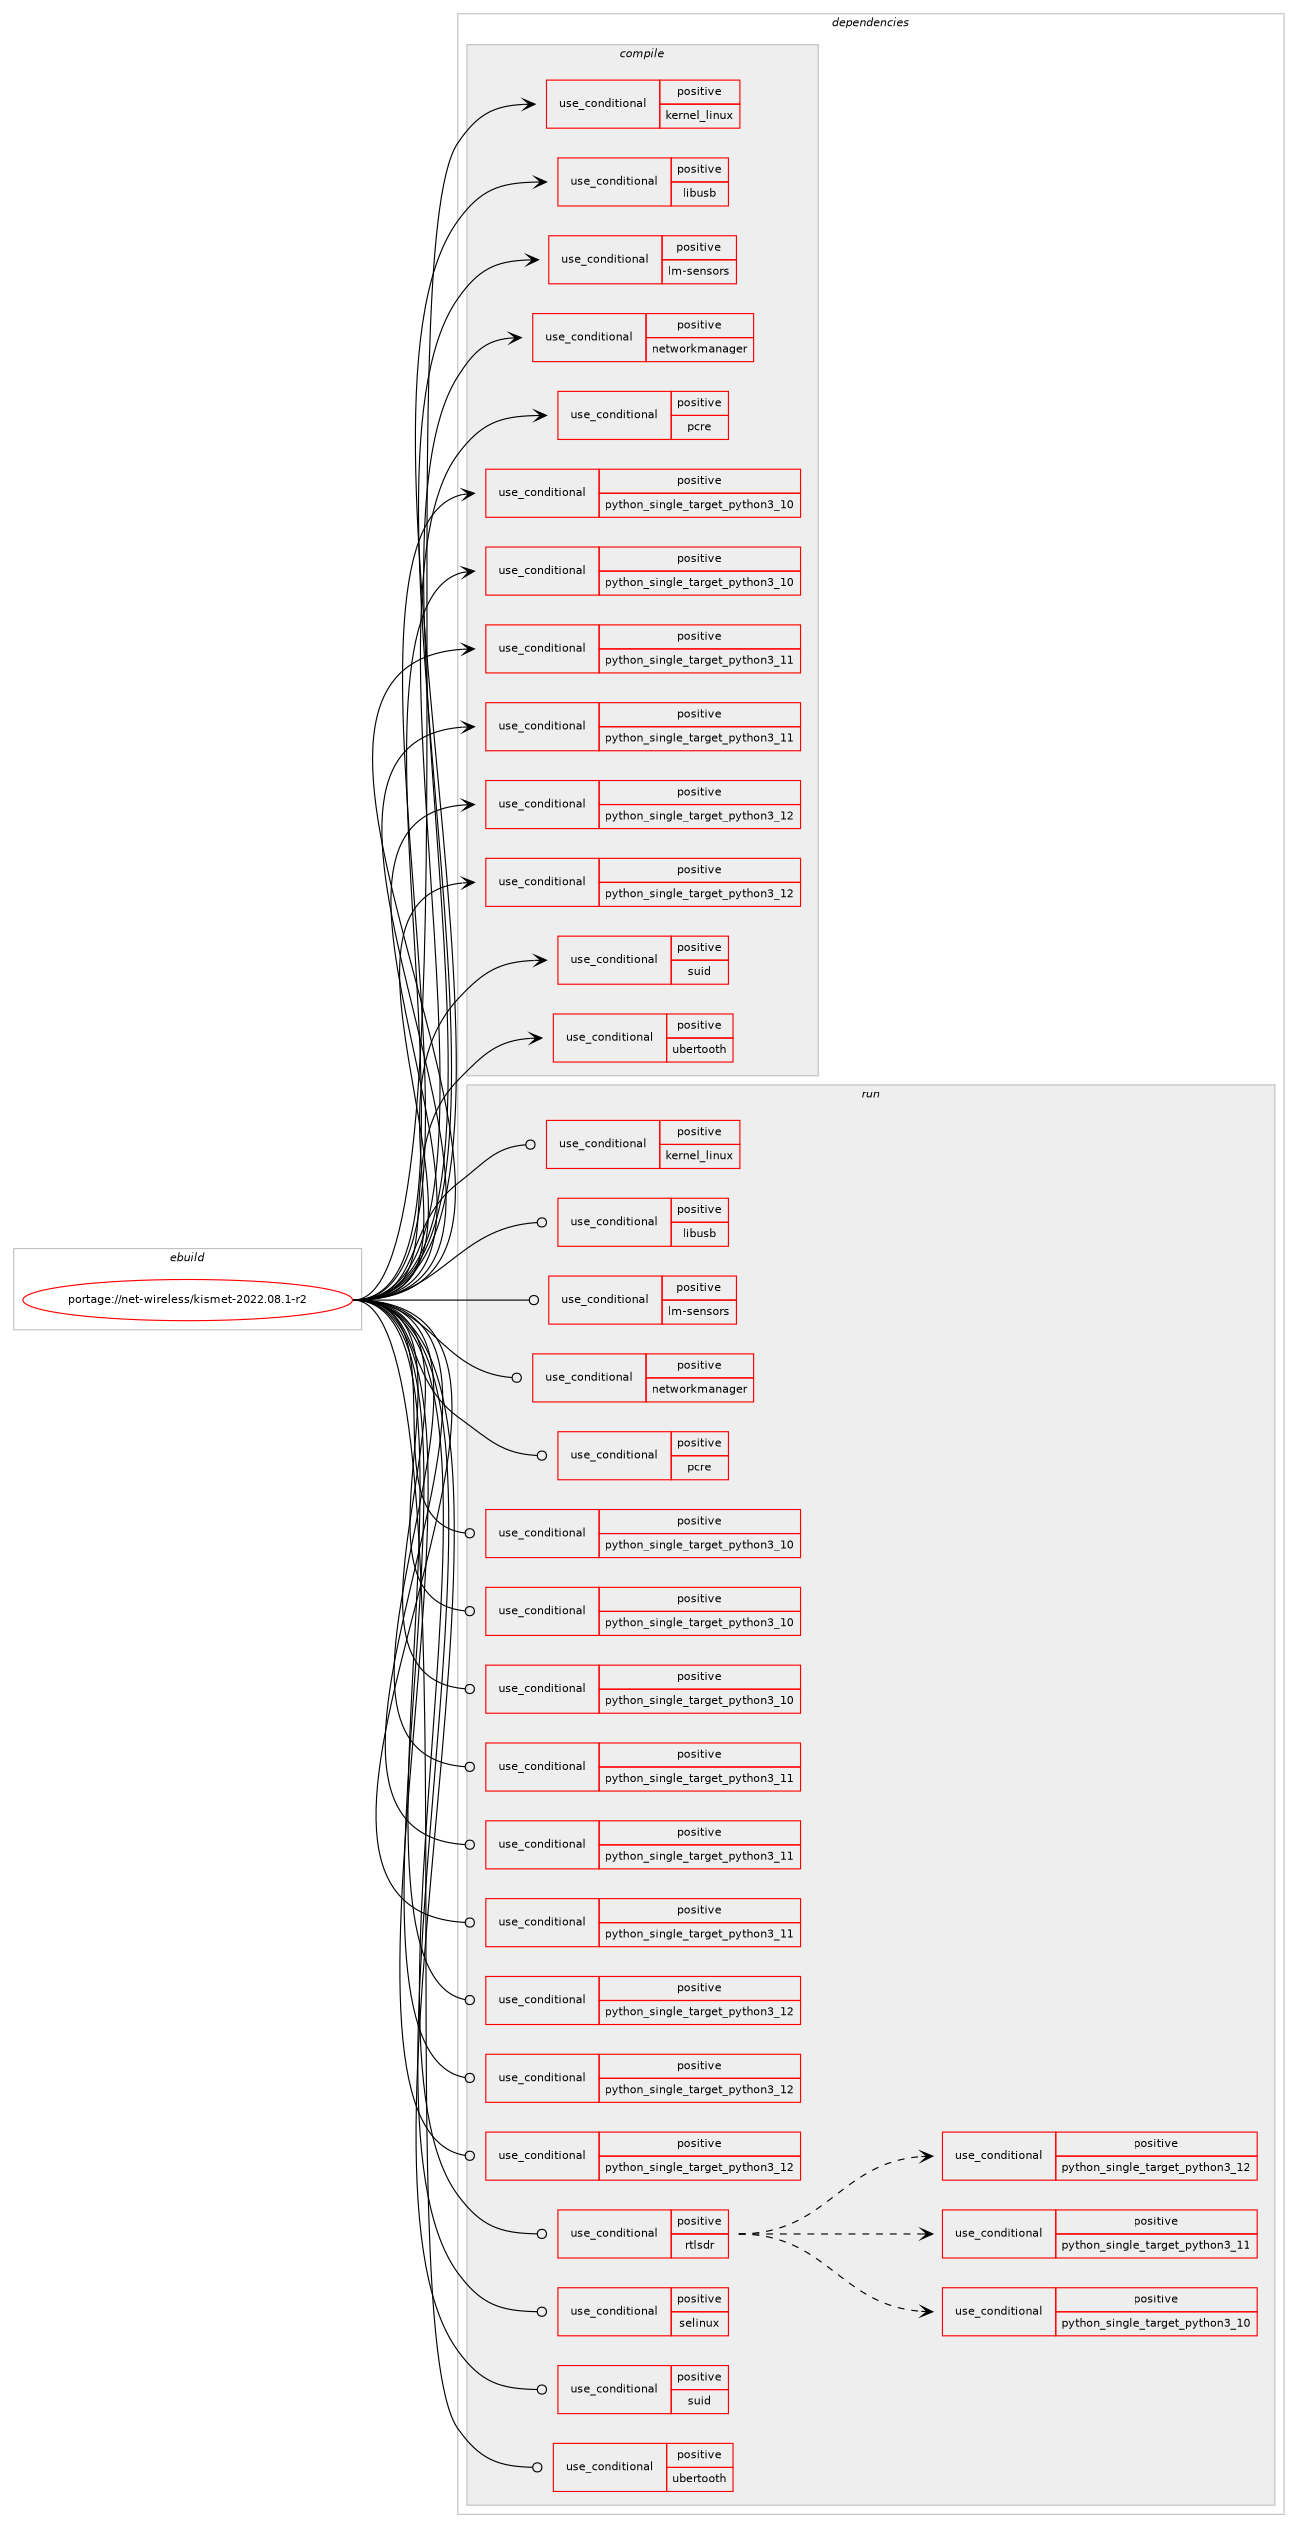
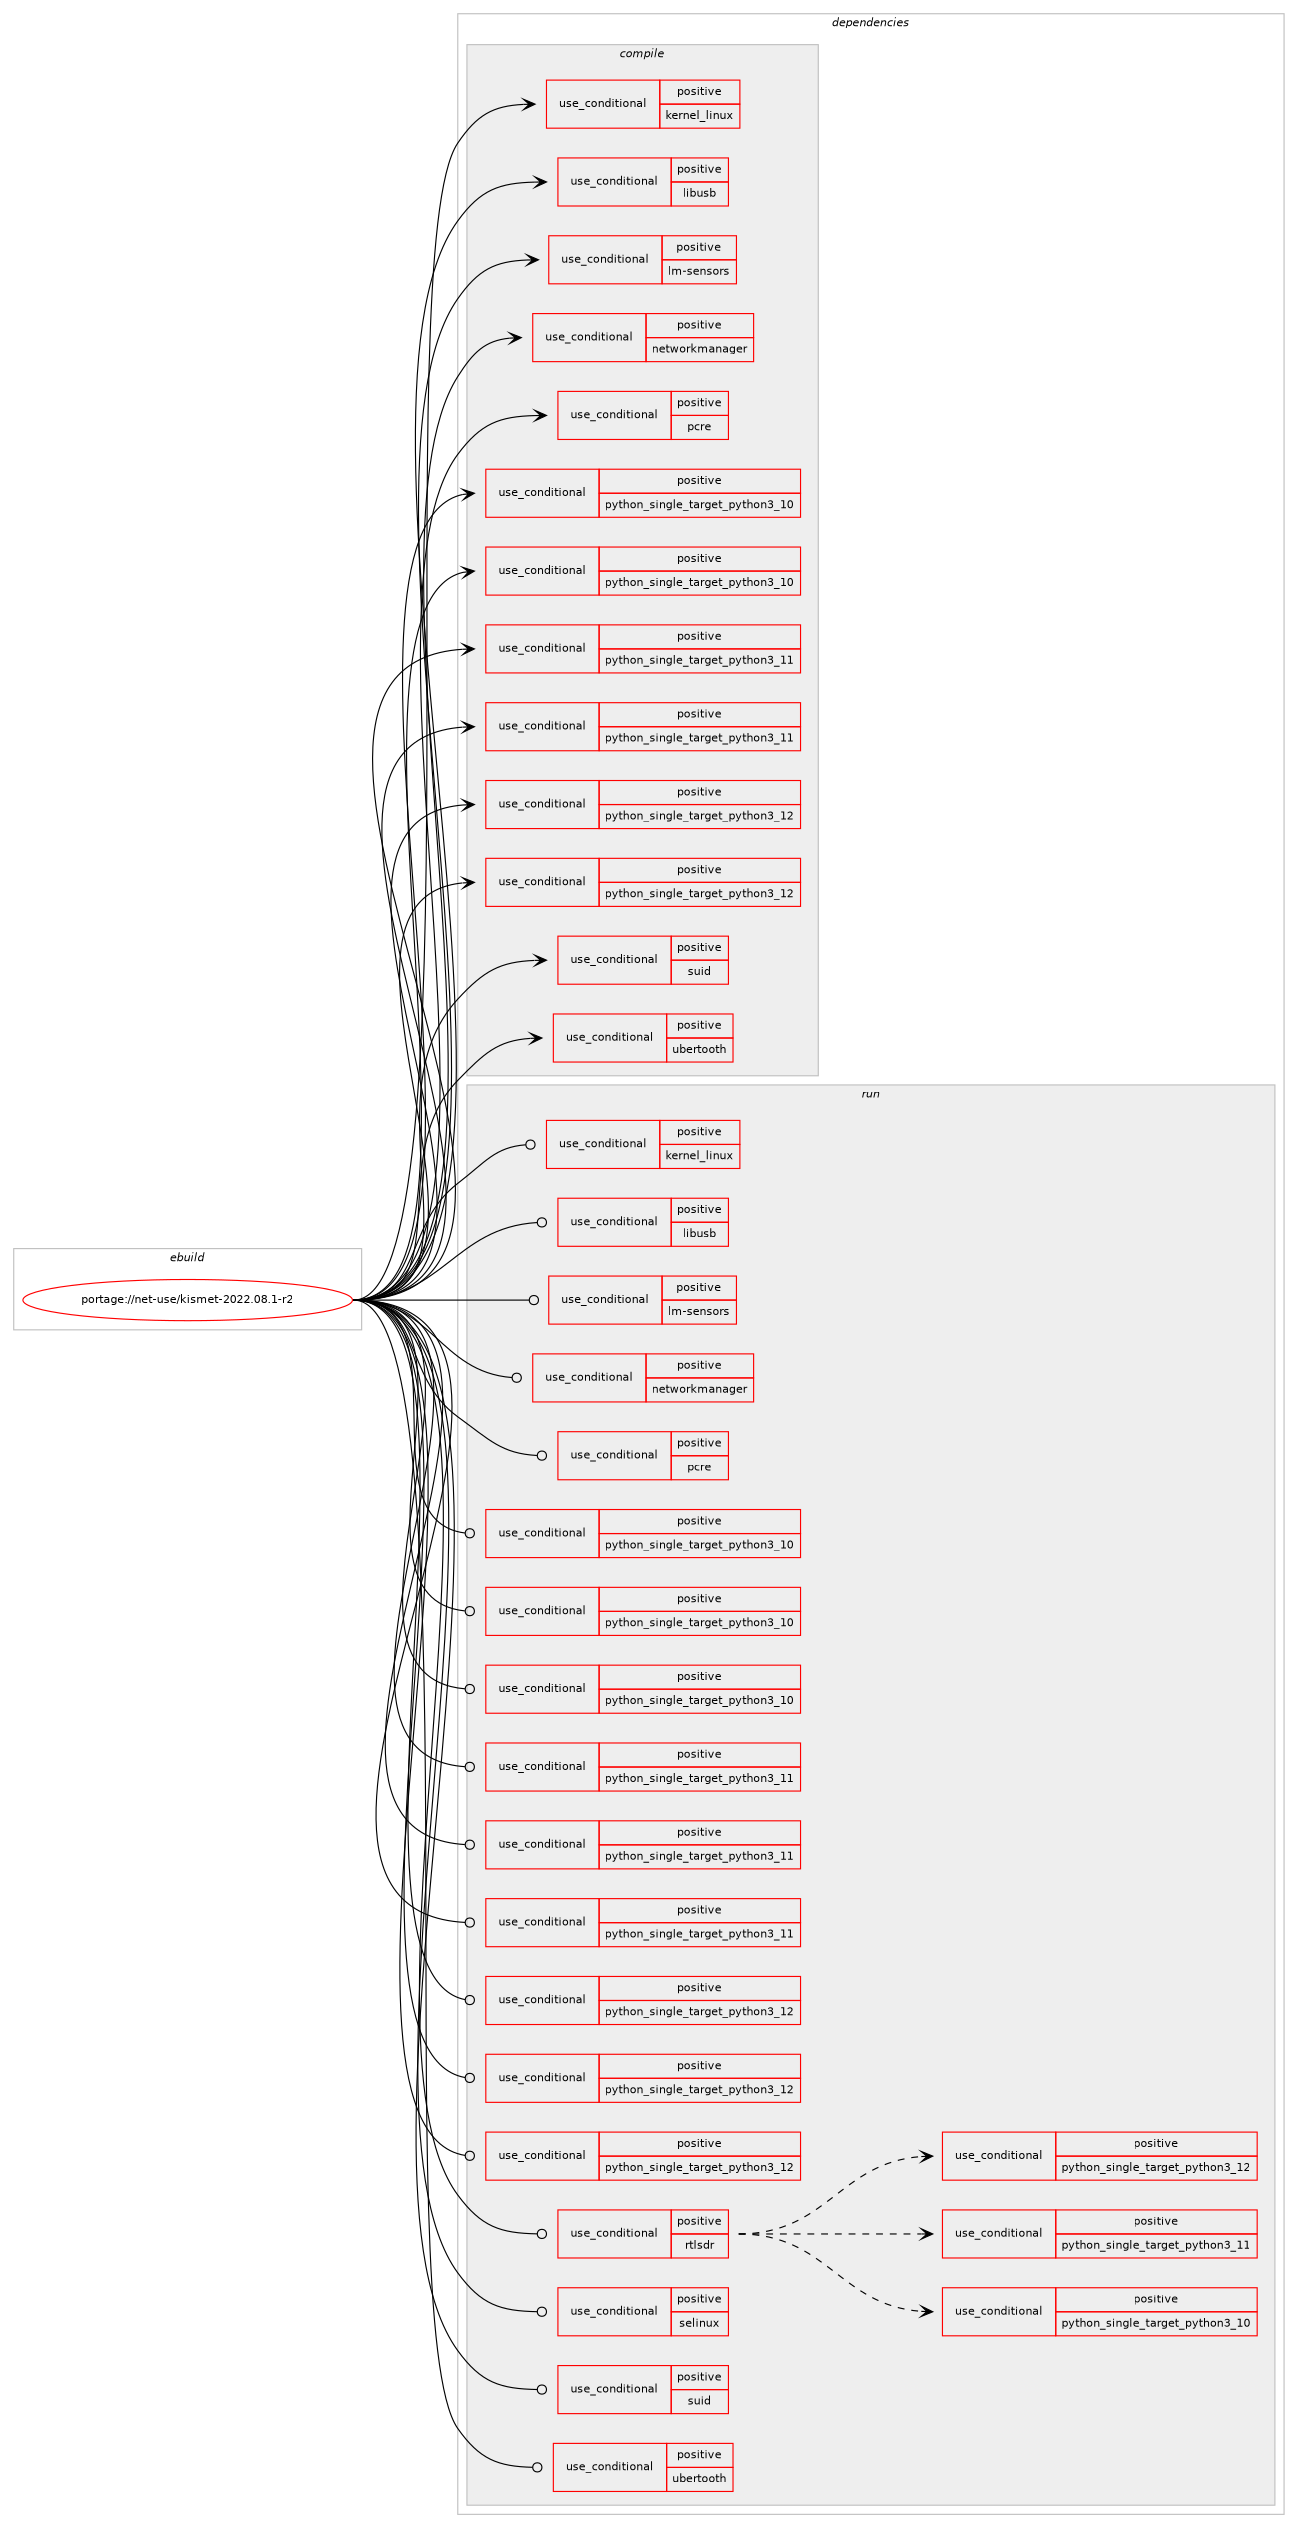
node "portage://net-wireless/kismet-2022.08.1-r2": label "portage://net-wireless/kismet-2022.08.1-r2" -> "portage://net-use/kismet-2022.08.1-r2"
